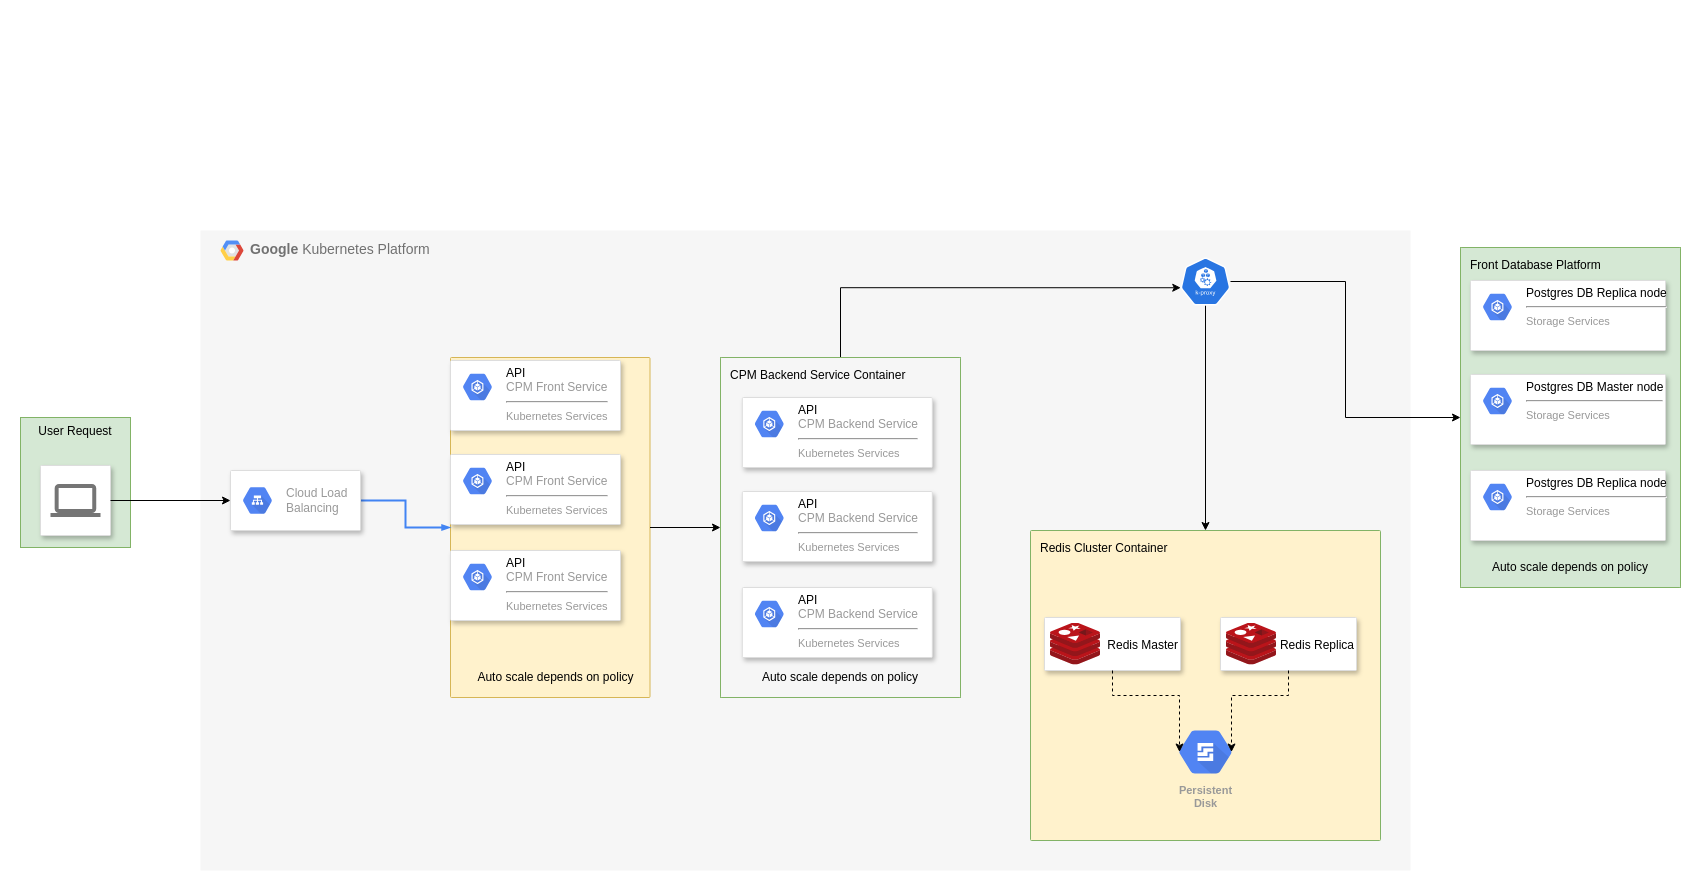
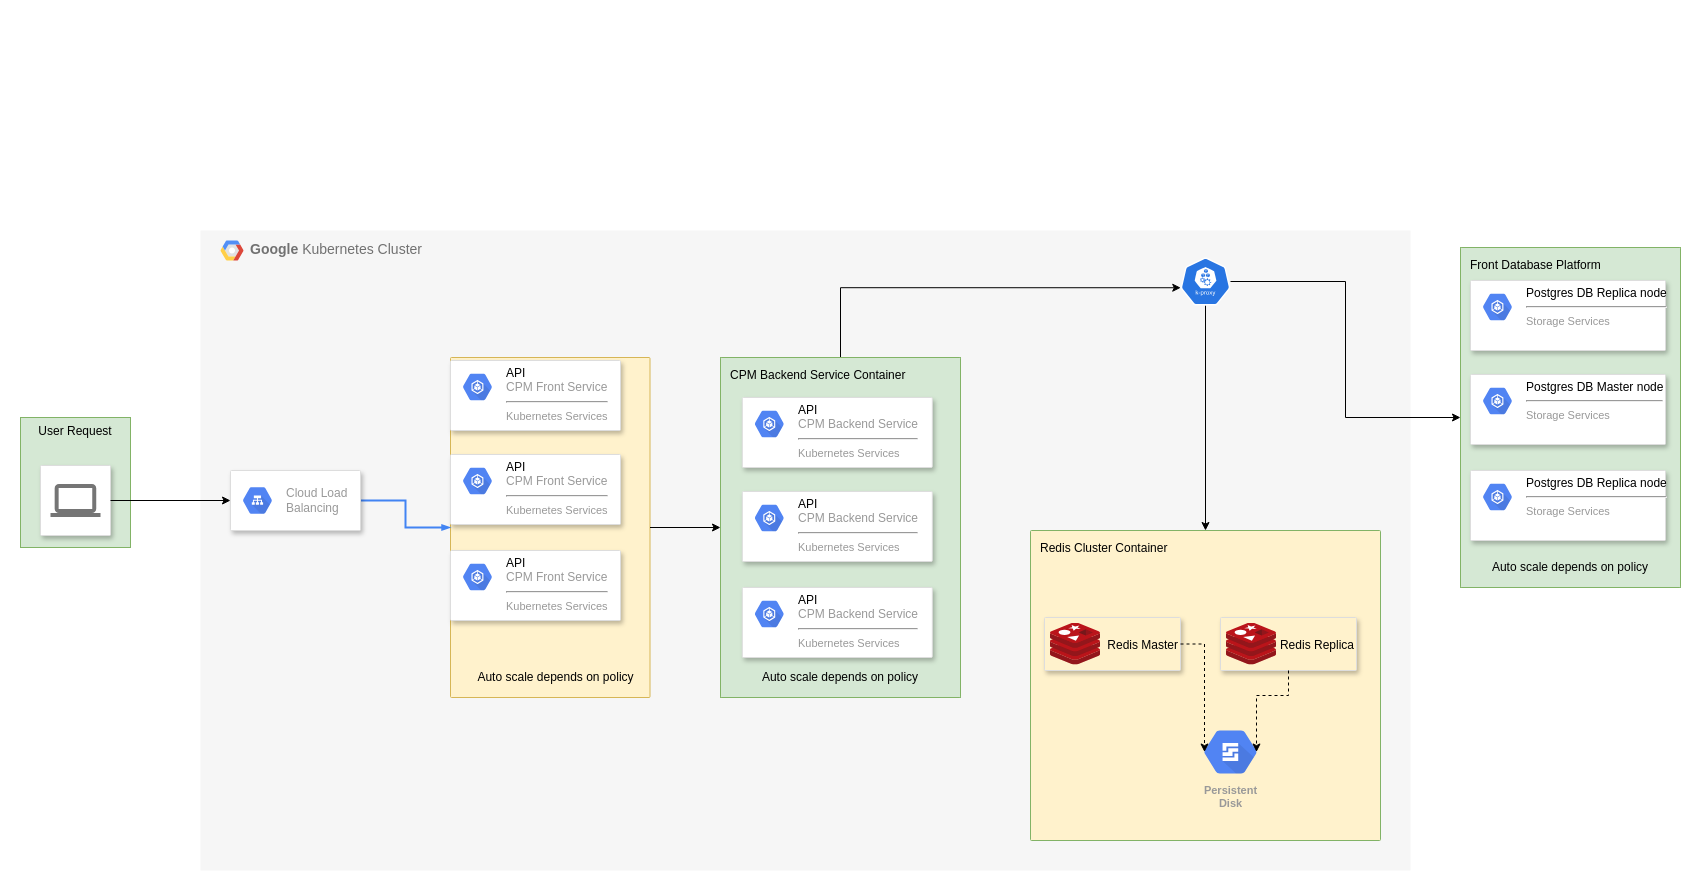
node "Google Kubernetes Platform": label "Google Kubernetes Platform" -> "Google Kubernetes Cluster"
node "CPM Backend Service Container": fillcolor #f6f6f6 -> #d5e8d4
node "Redis Master": fillcolor #ffffff -> #fff2cc
node "Redis Replica": fillcolor #ffffff -> #fff2cc
node "Persistent Disk": moved (1206, 752) -> (1231, 752)
